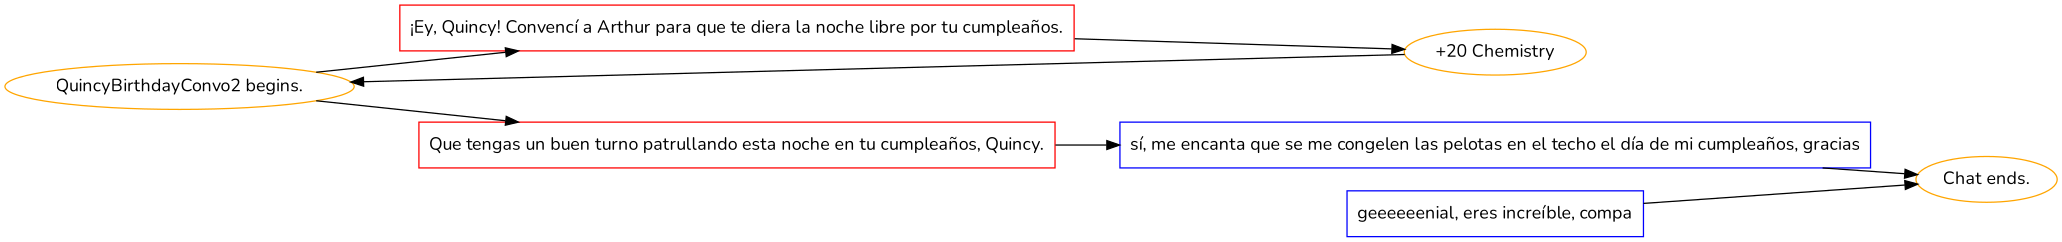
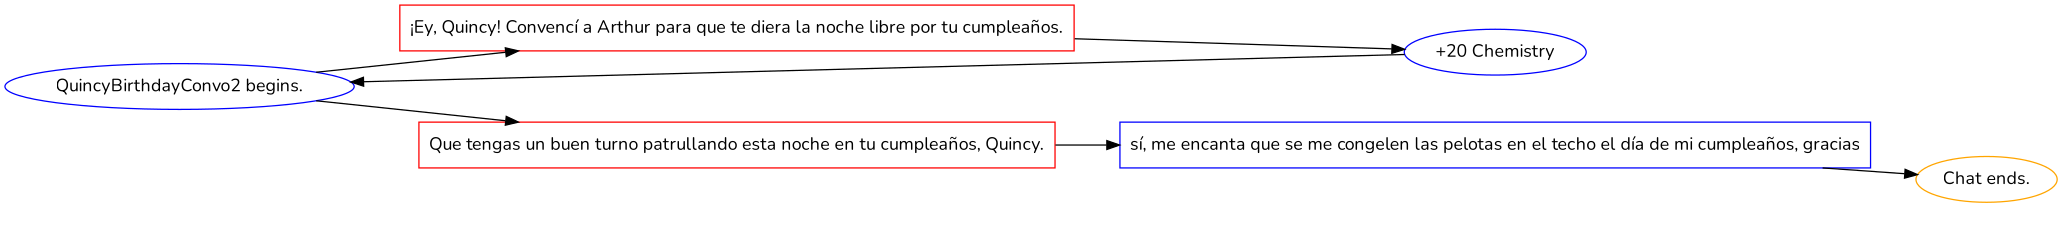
node "+20 Chemistry": color orange -> blue
node "QuincyBirthdayConvo2 begins.": color orange -> blue
node "geeeeeenial, eres increíble, compa": removed
